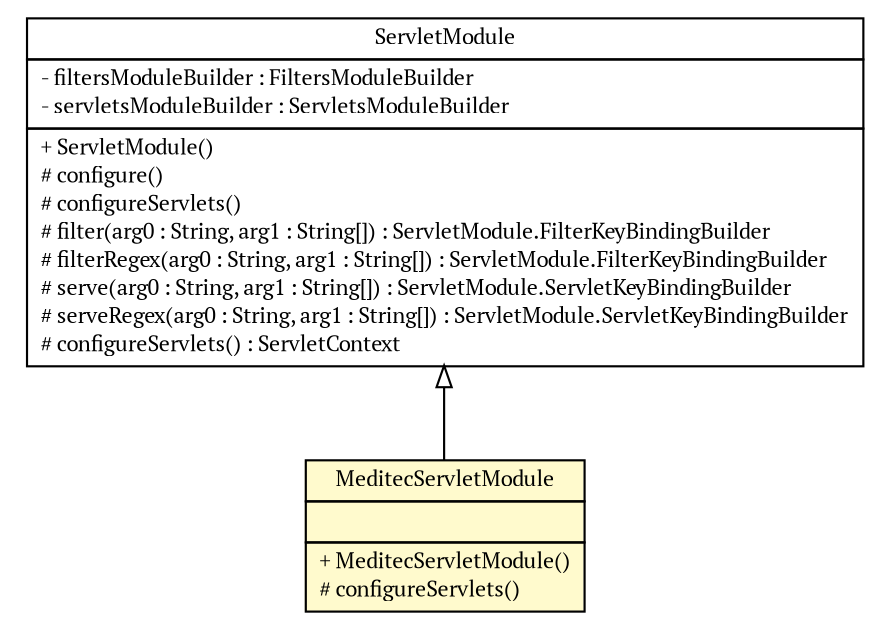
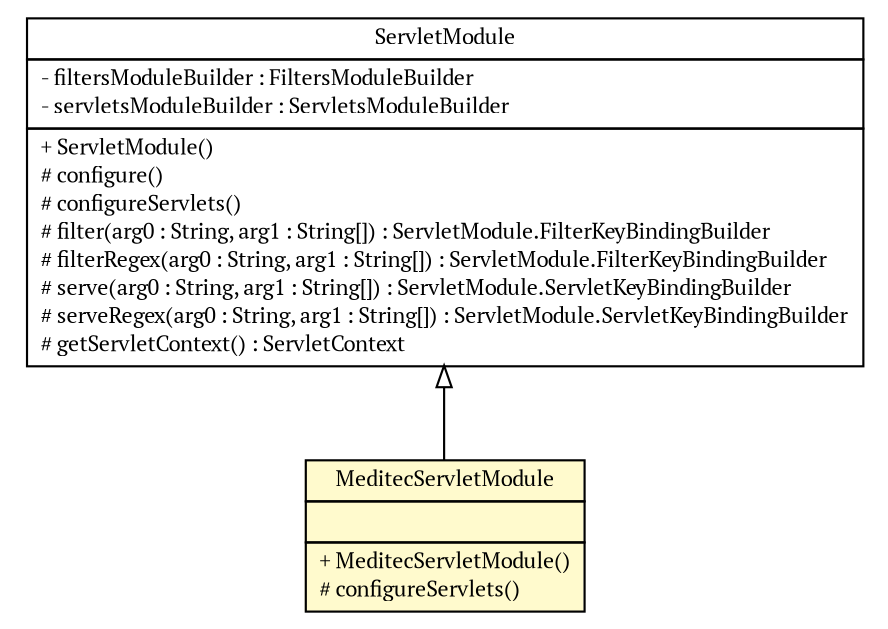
node "ServletModule": text "# configureServlets() : ServletContext" -> "# getServletContext() : ServletContext"
